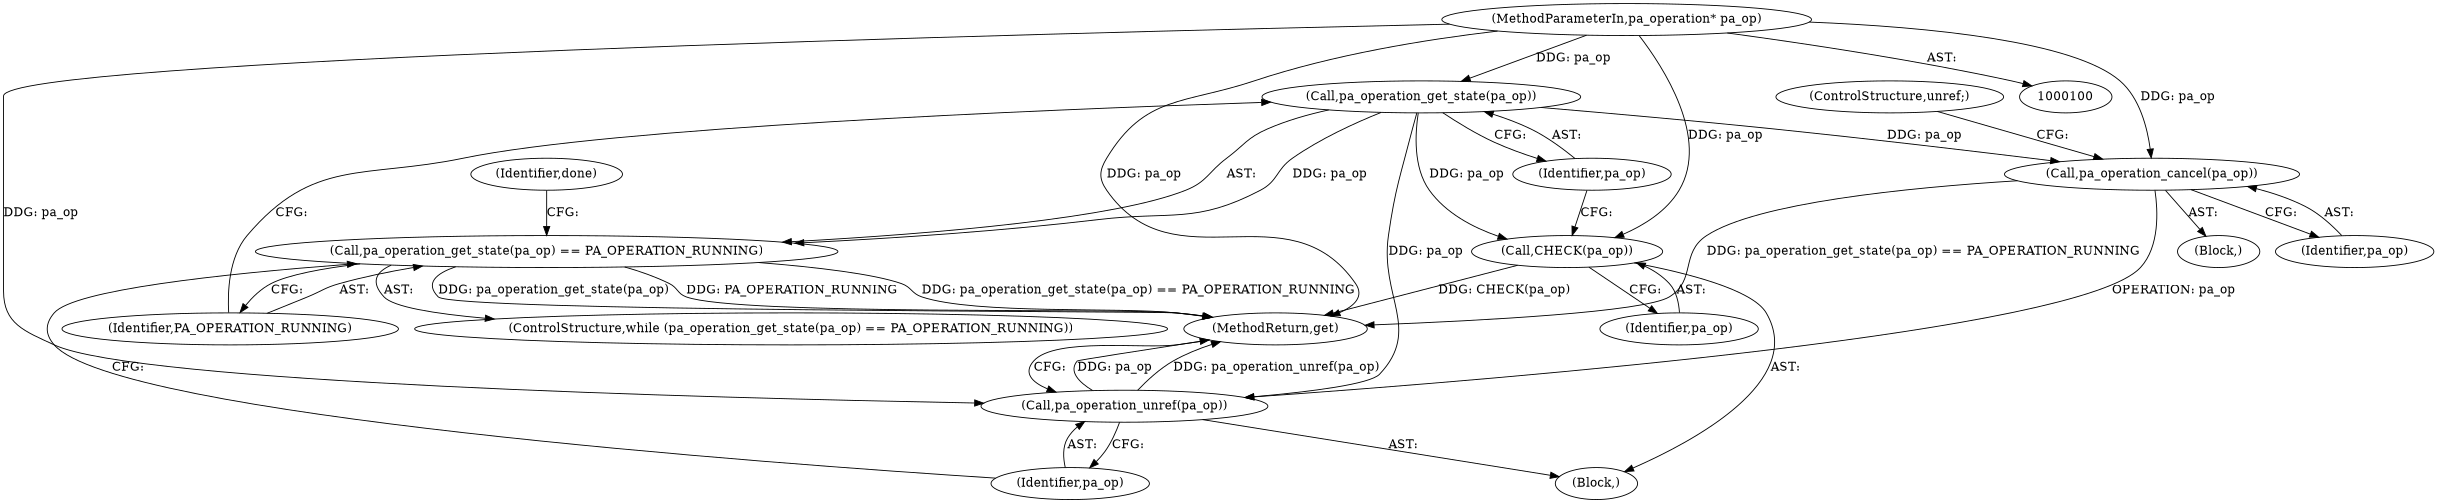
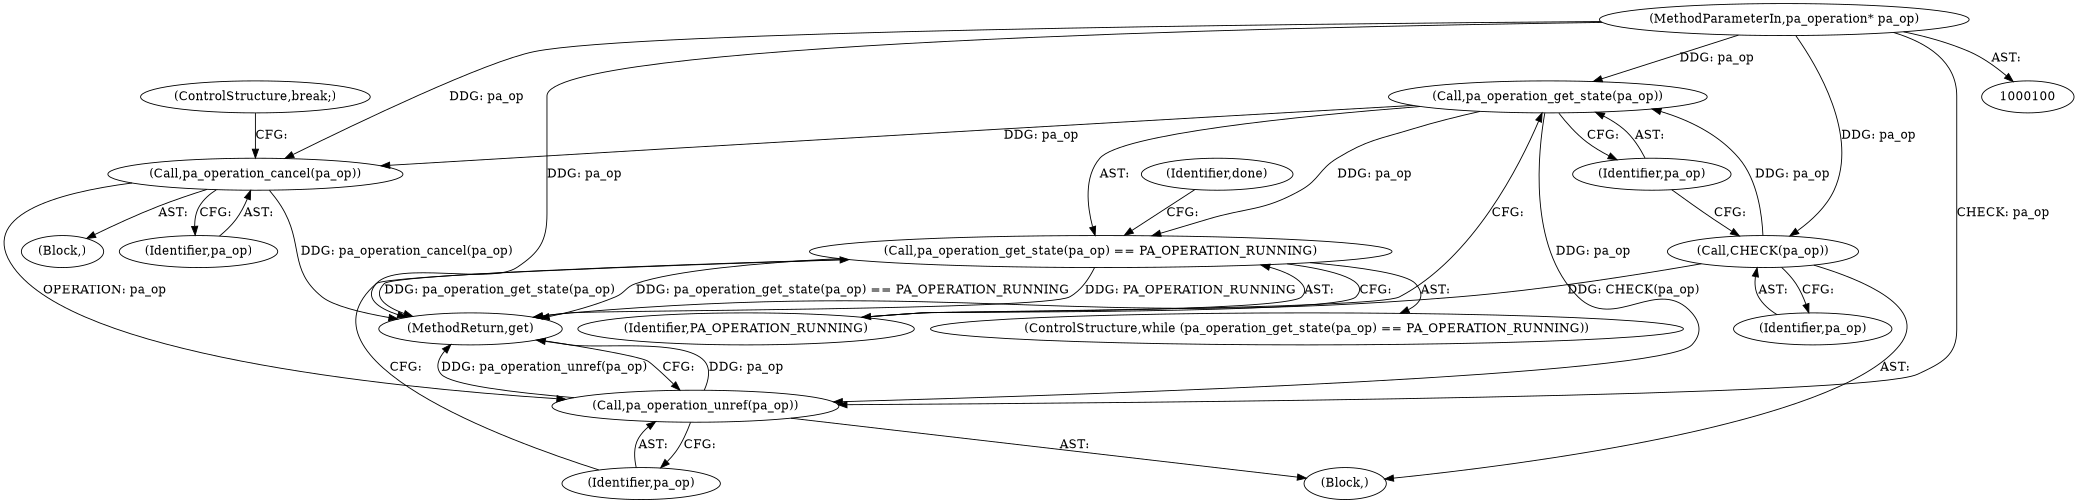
node "(ControlStructure,unref;)": label "(ControlStructure,unref;)" -> "(ControlStructure,break;)"
edge "(Call,pa_operation_get_state(pa_op))" -> "(Call,CHECK(pa_op))": reversed
edge "(MethodParameterIn,pa_operation* pa_op)" -> "(Call,pa_operation_unref(pa_op))": label "DDG: pa_op" -> "CHECK: pa_op"
edge "(Call,pa_operation_cancel(pa_op))" -> "(MethodReturn,get)": label "DDG: pa_operation_get_state(pa_op) == PA_OPERATION_RUNNING" -> "DDG: pa_operation_cancel(pa_op)"
